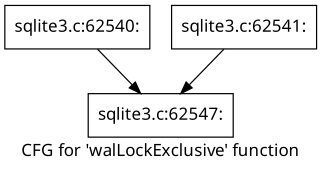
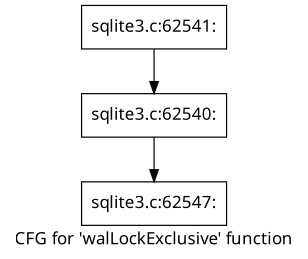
edge "sqlite3.c:62541:" -> "sqlite3.c:62547:": now "sqlite3.c:62541:" -> "sqlite3.c:62540:"
